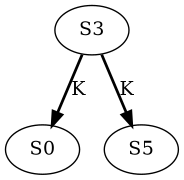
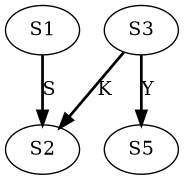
node "S1": added
edge "S3" -> "S5": label "K" -> "Y"
node "S0": label "S0" -> "S2"
